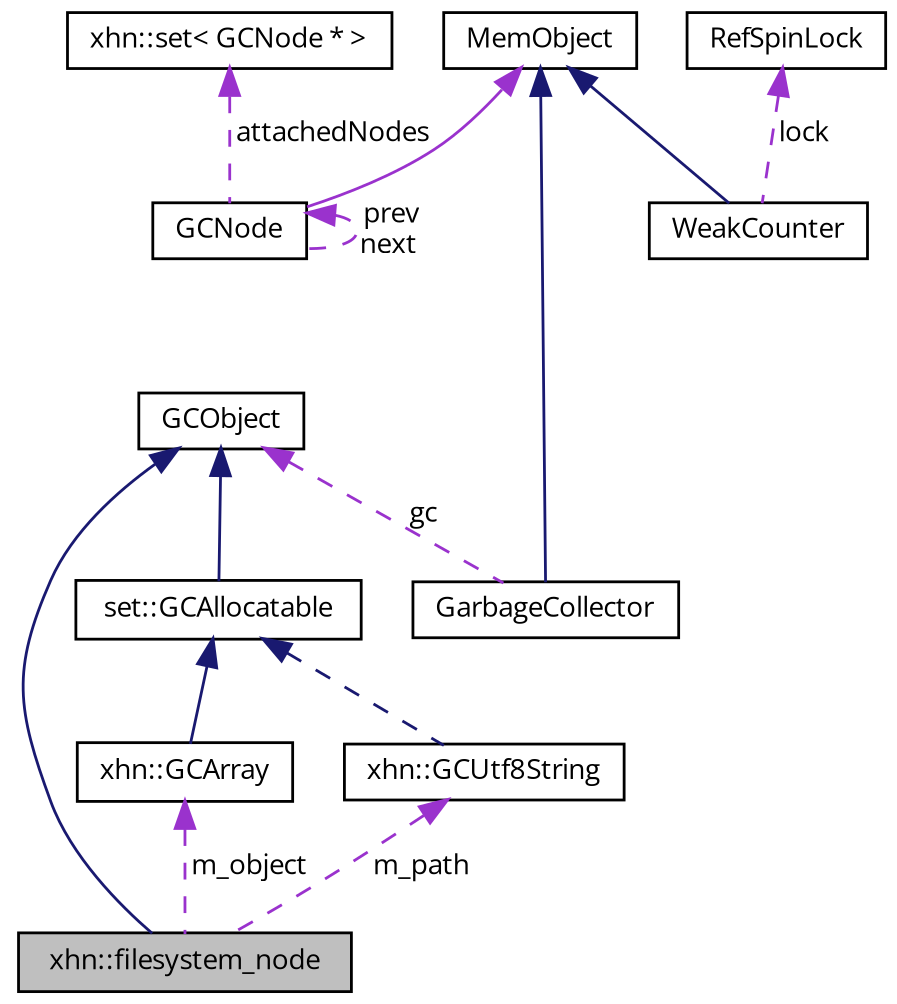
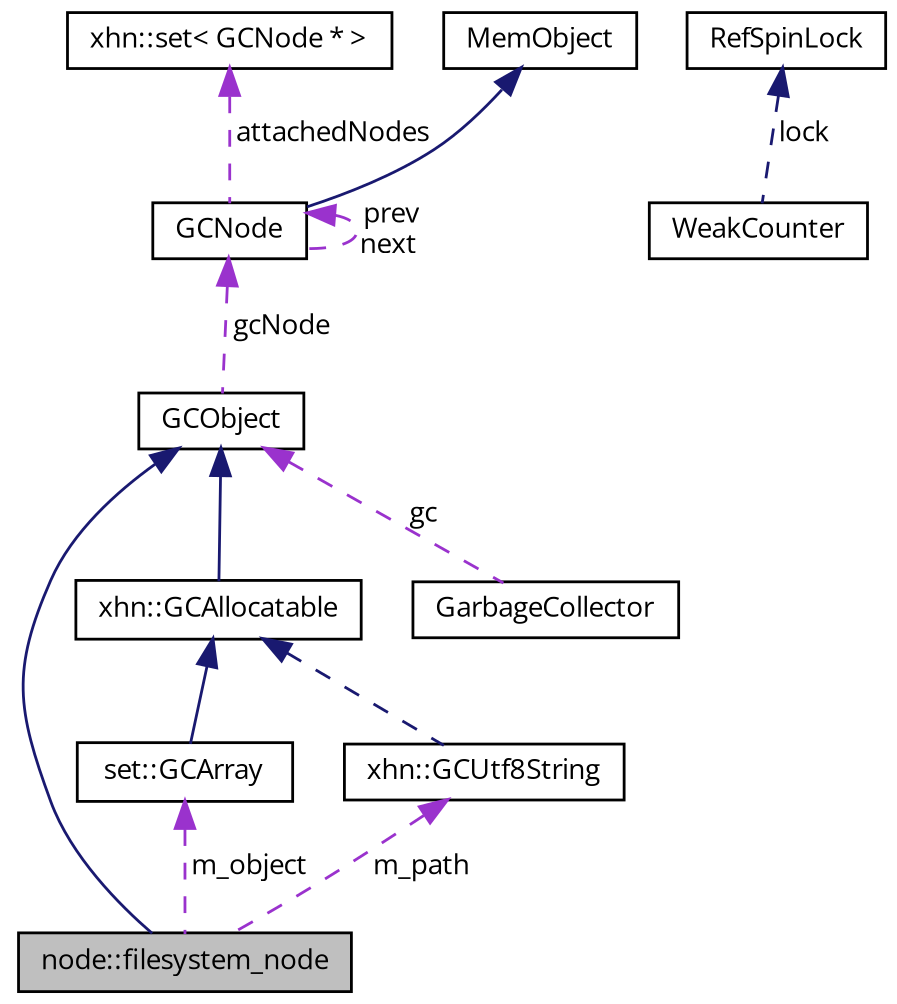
edge "WeakCounter" -> "MemObject": removed
edge "WeakCounter" -> "RefSpinLock": color darkorchid3 -> midnightblue
edge "GCNode" -> "MemObject": color darkorchid3 -> midnightblue
edge "GarbageCollector" -> "MemObject": removed
edge "GCObject" -> "GCNode": added, label "gcNode"
node "set::GCAllocatable": label "set::GCAllocatable" -> "xhn::GCAllocatable"
node "xhn::GCArray": label "xhn::GCArray" -> "set::GCArray"
node "xhn::filesystem_node": label "xhn::filesystem_node" -> "node::filesystem_node"
